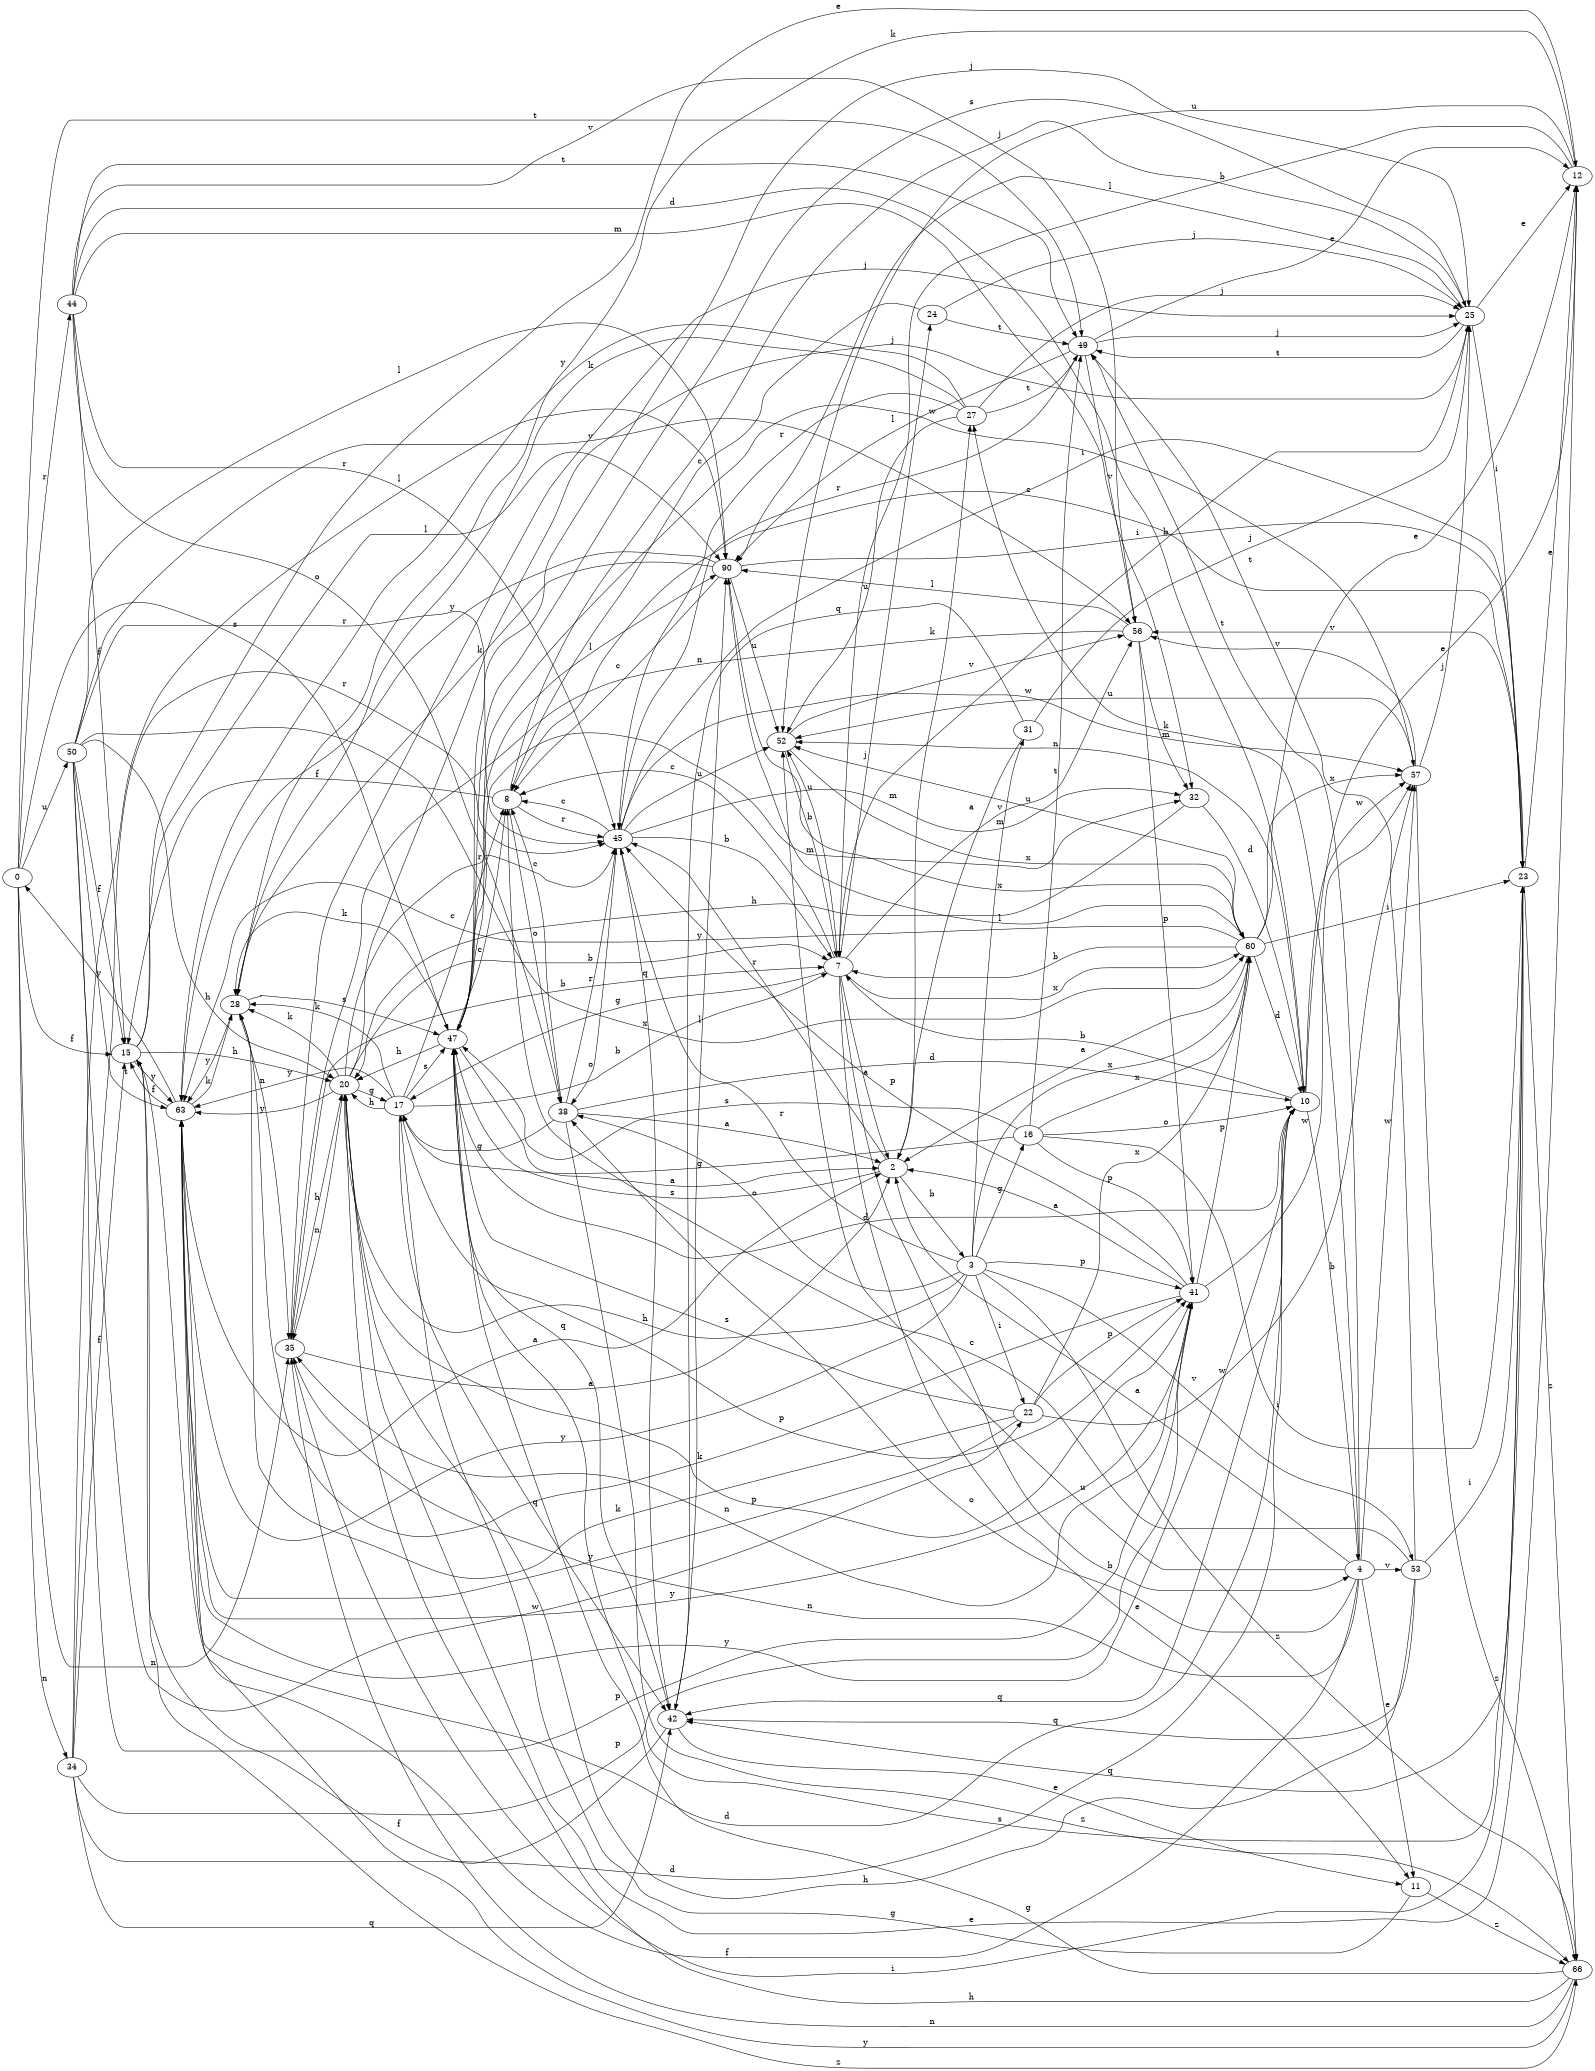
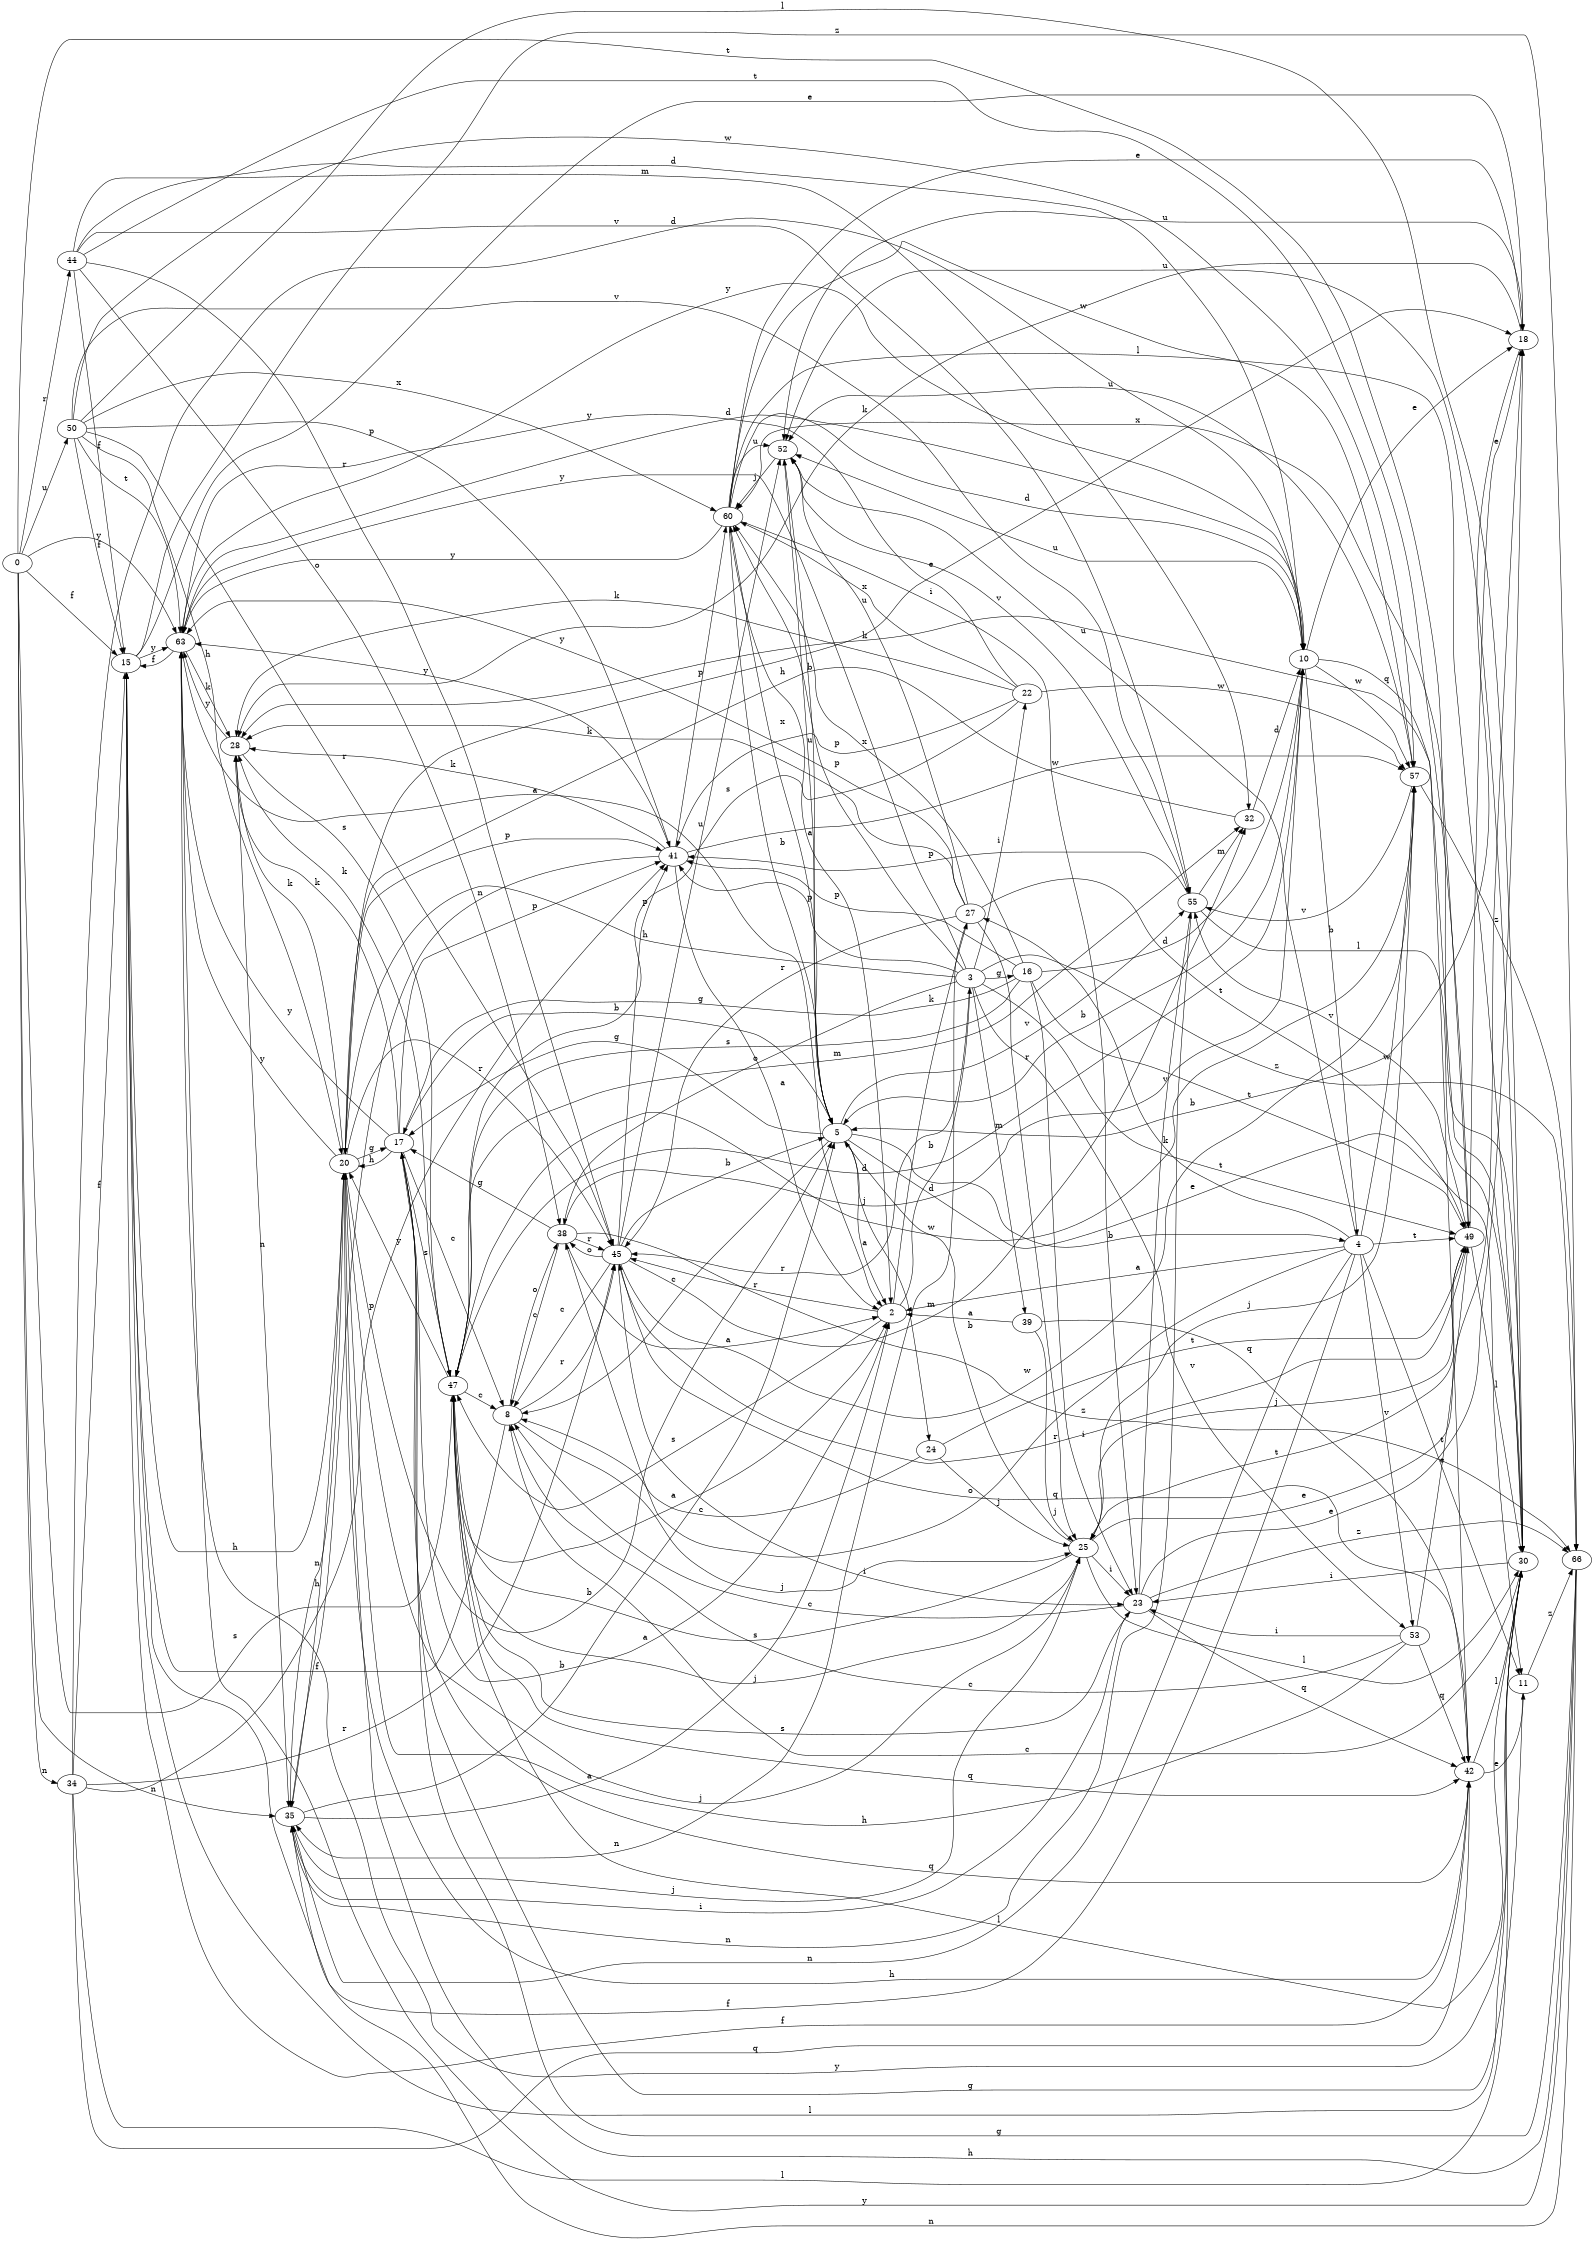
node "12": label "12" -> "18"
edge "27" -> "25": label "j" -> "r"
node "90": label "90" -> "30"
node "56": label "56" -> "55"
node "31": label "31" -> "39"
edge "10" -> "52": label "n" -> "u"
edge "60" -> "57": label "x" -> "w"
edge "52" -> "60": label "x" -> "j"
node "7": label "7" -> "5"
edge "63" -> "0": reversed
edge "47" -> "20": label "h" -> "y"
edge "3" -> "60": label "x" -> "p"
edge "41" -> "45": reversed
edge "16" -> "10": label "o" -> "d"
edge "3" -> "49": added, label "t"
edge "27" -> "35": added, label "n"
edge "50" -> "22": now "50" -> "57"
edge "17" -> "2": added, label "a"
edge "66" -> "47": now "66" -> "17"
edge "42" -> "20": added, label "h"
